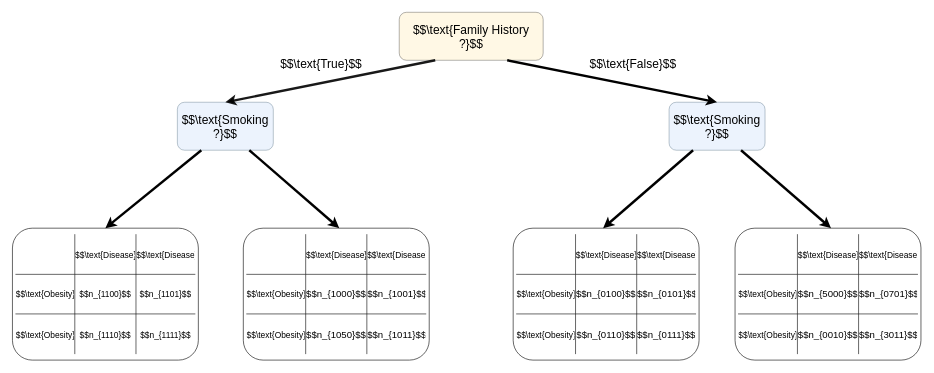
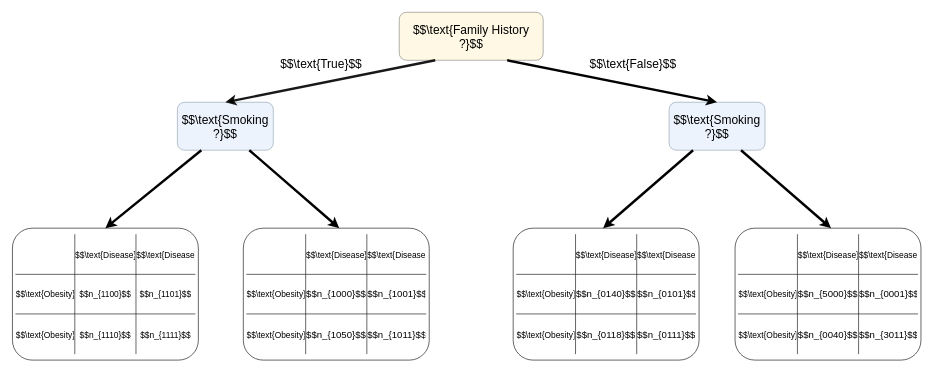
node "$$n_{0100}$$": label "$$n_{0100}$$" -> "$$n_{0140}$$"
node "$$n_{0701}$$": label "$$n_{0701}$$" -> "$$n_{0001}$$"
node "$$n_{0110}$$": label "$$n_{0110}$$" -> "$$n_{0118}$$"
node "$$n_{0010}$$": label "$$n_{0010}$$" -> "$$n_{0040}$$"
